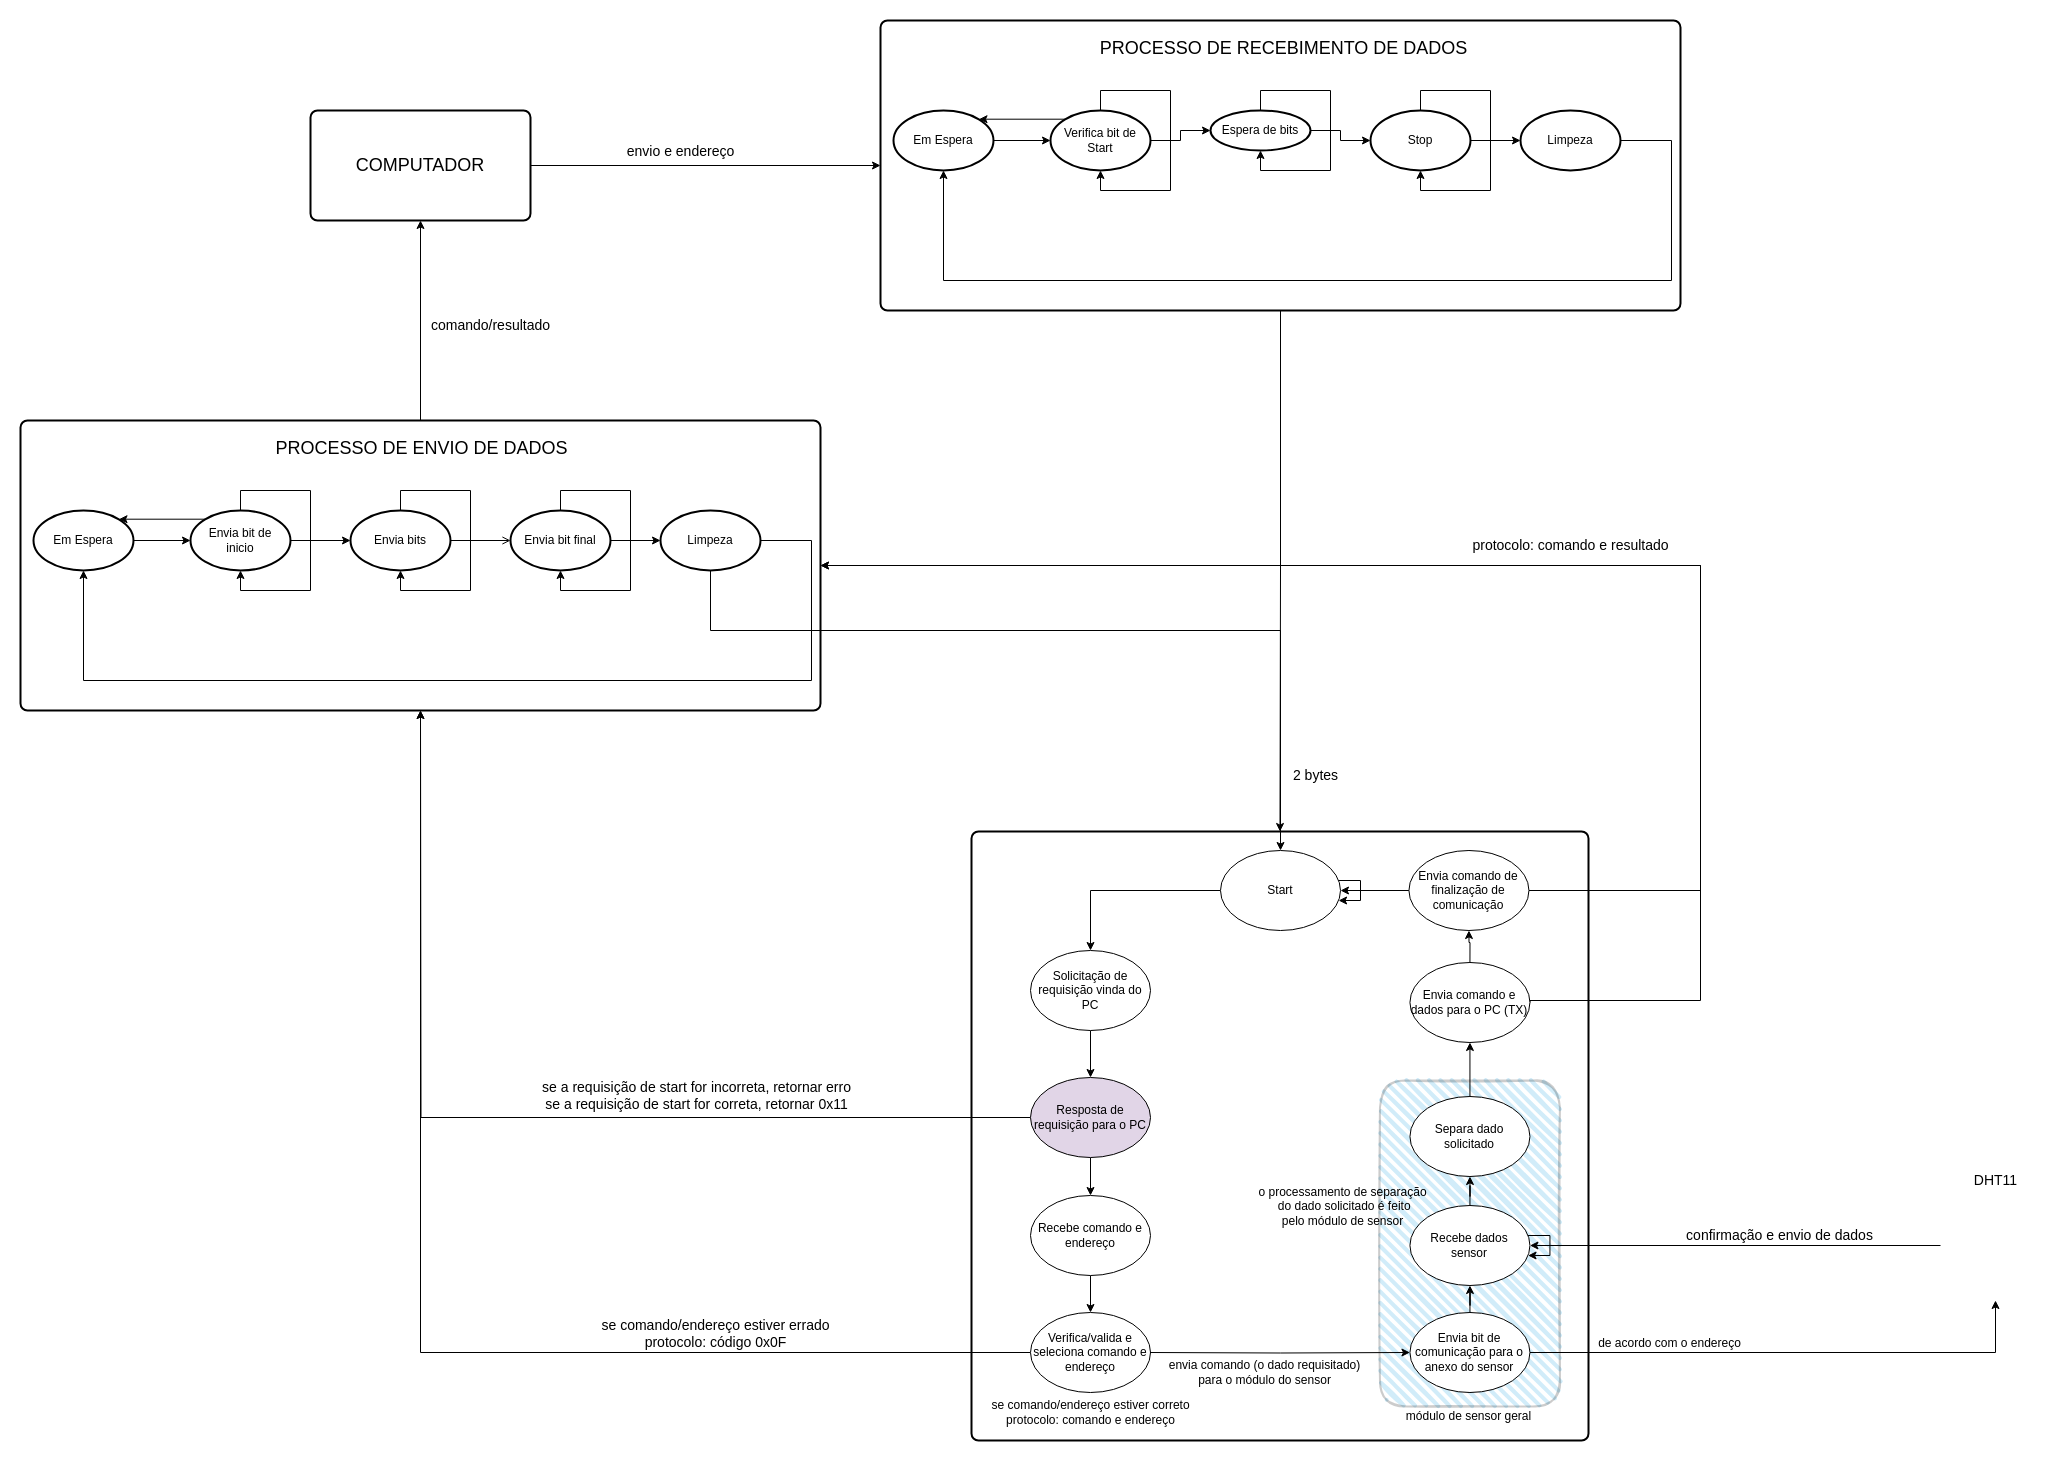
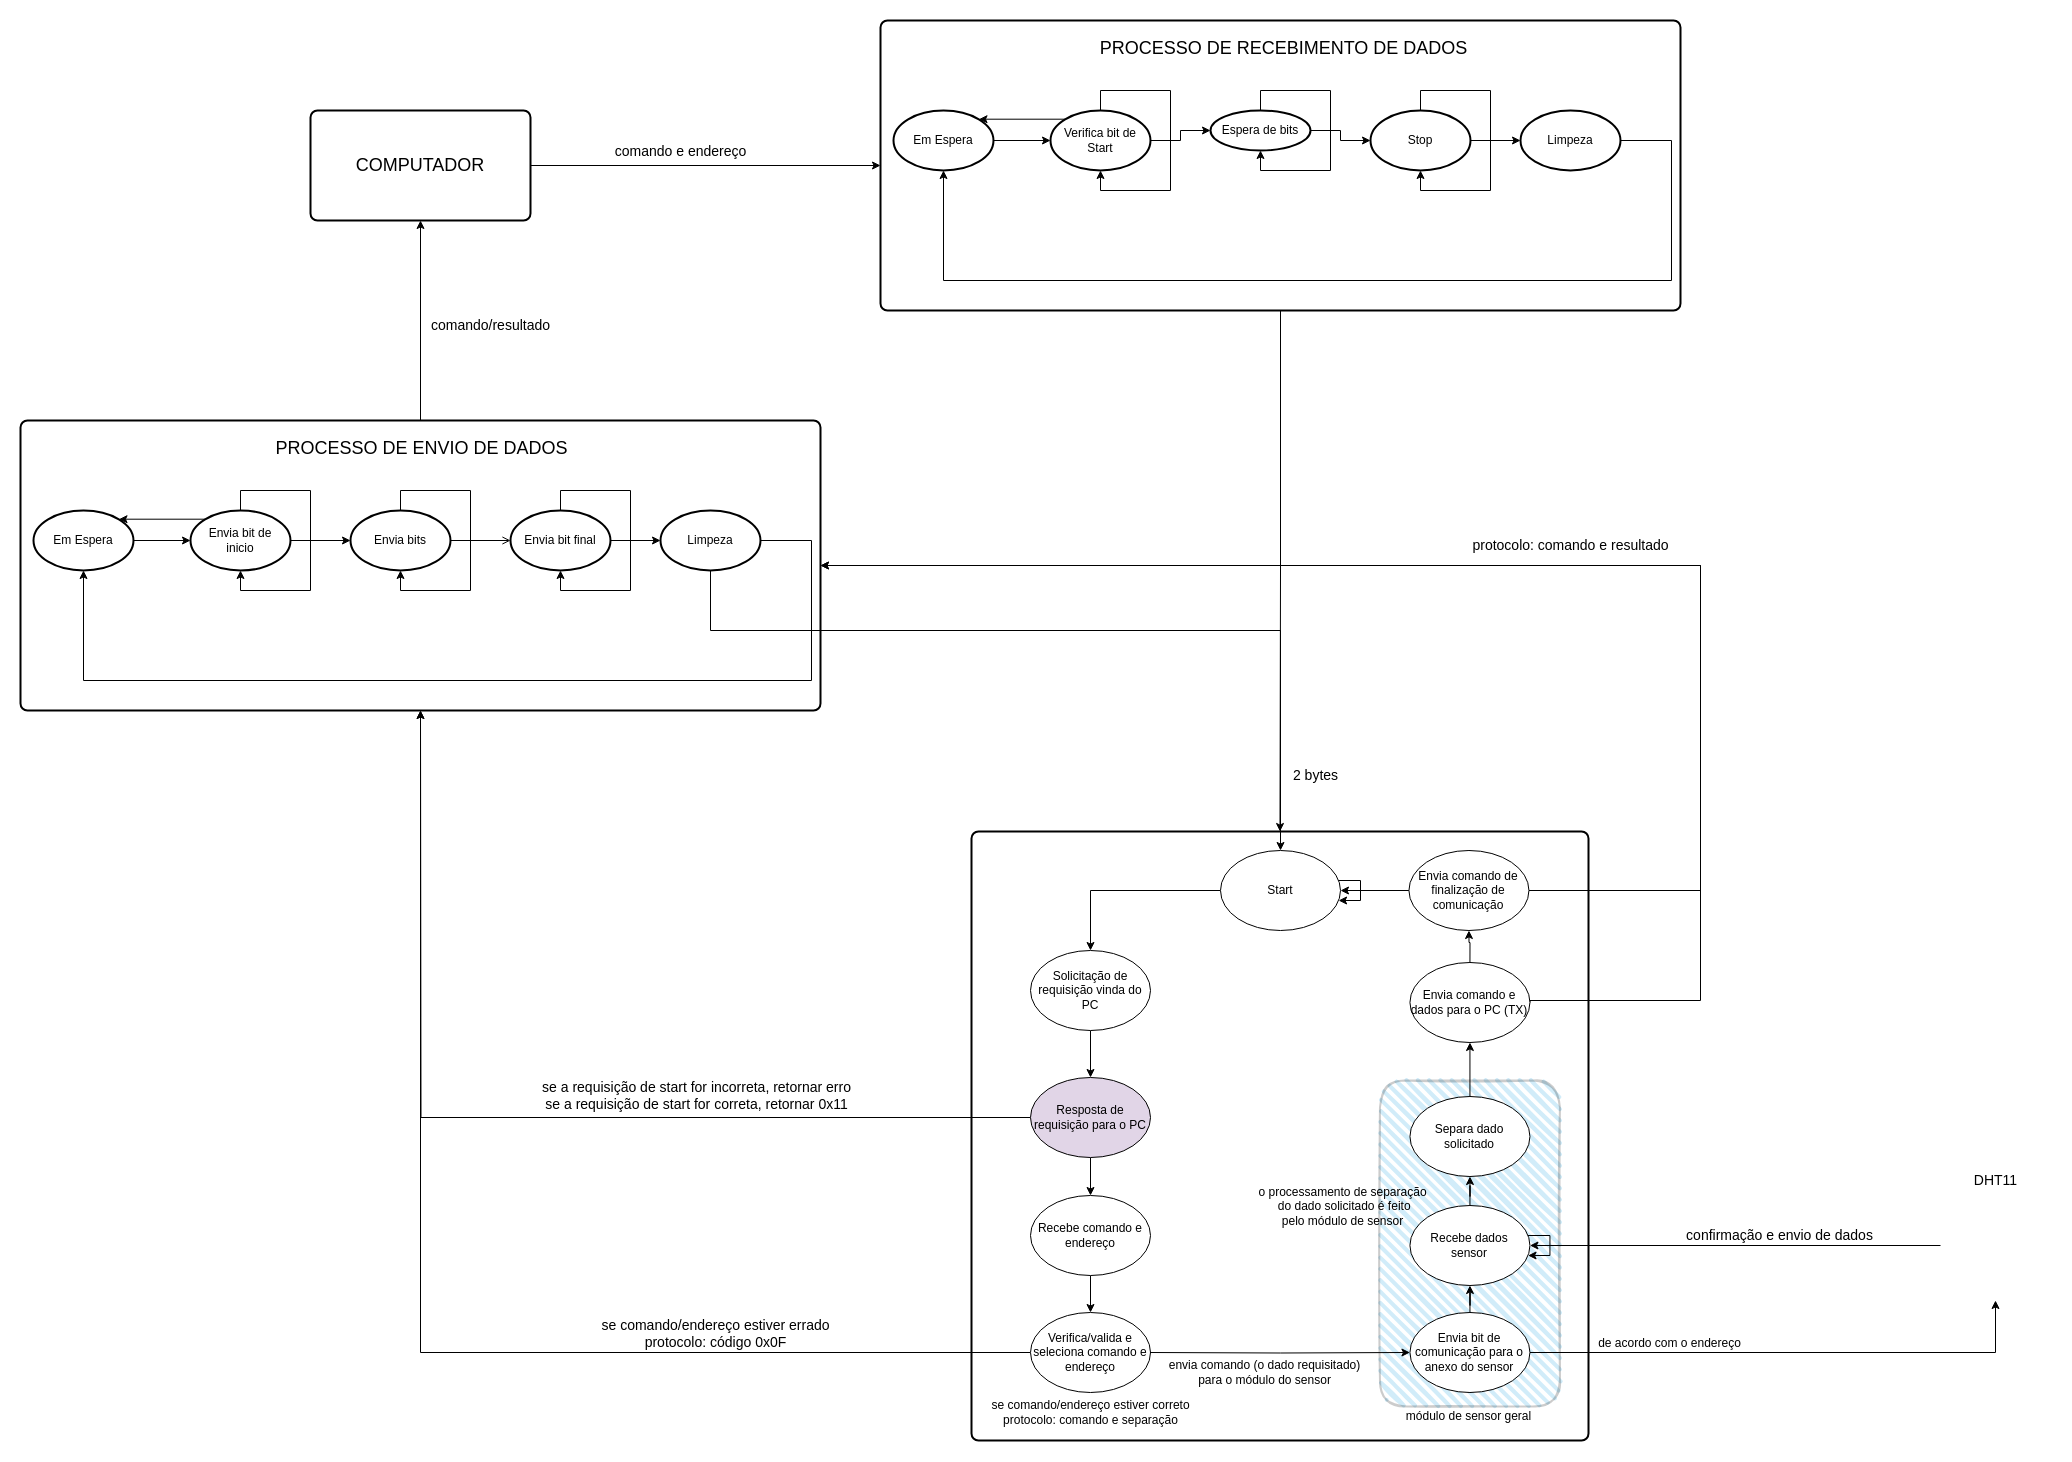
node "envio e endereço": label "envio e endereço" -> "comando e endereço"
node "se comando/endereço estiver correto protocolo: comando e endereço": label "se comando/endereço estiver correto protocolo: comando e endereço" -> "se comando/endereço estiver correto protocolo: comando e separação"
